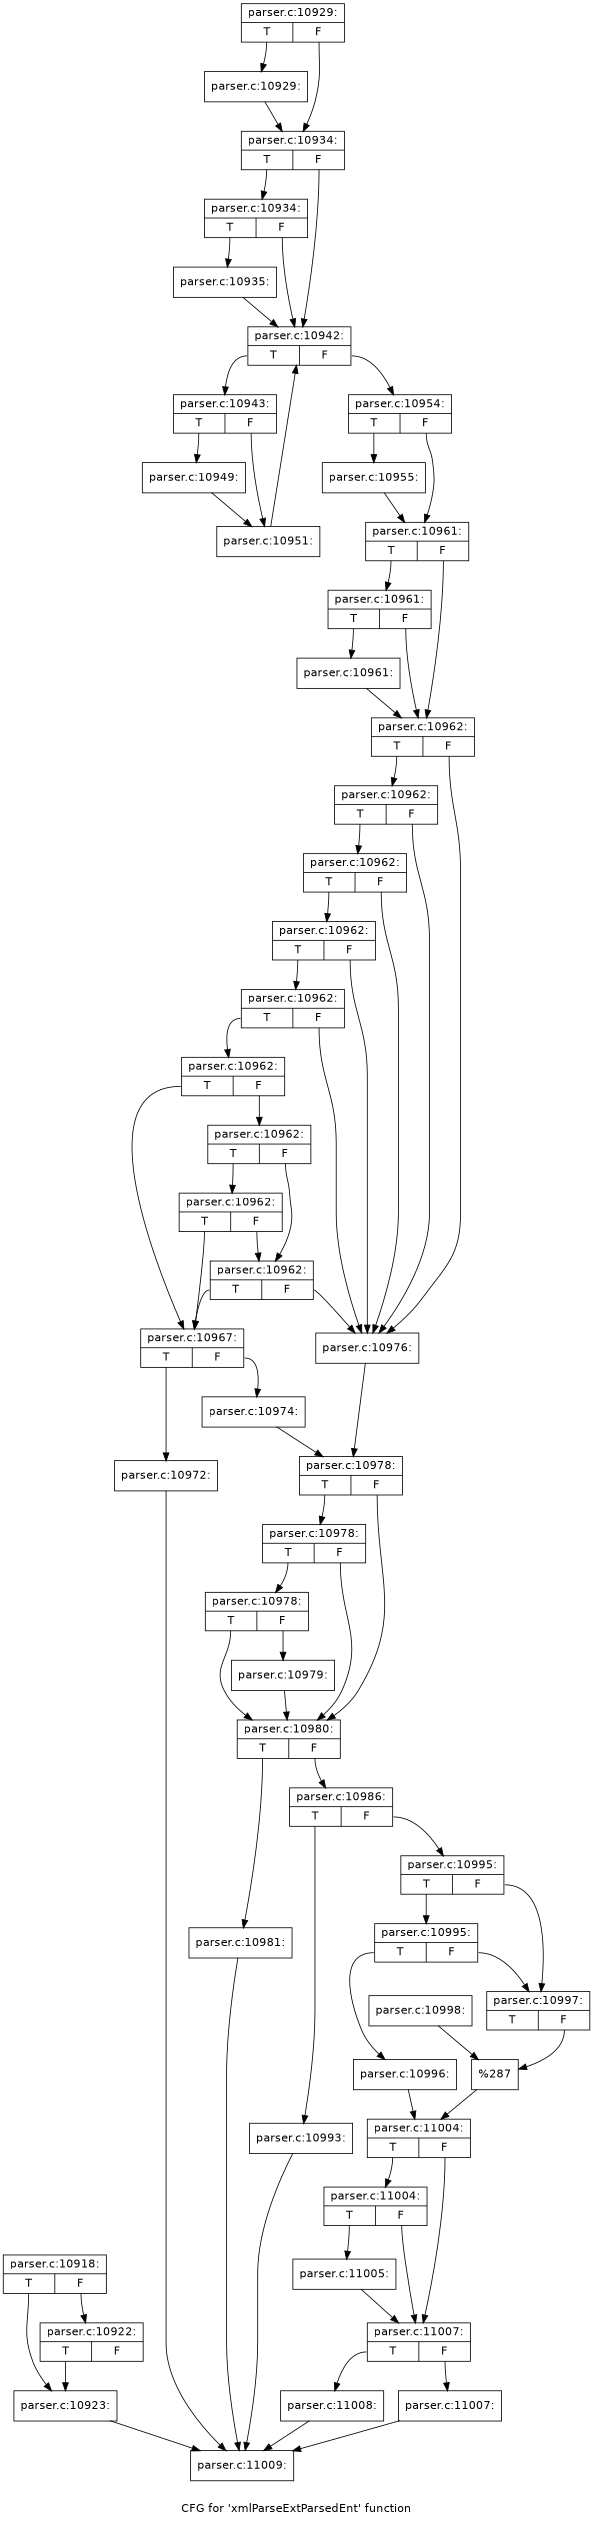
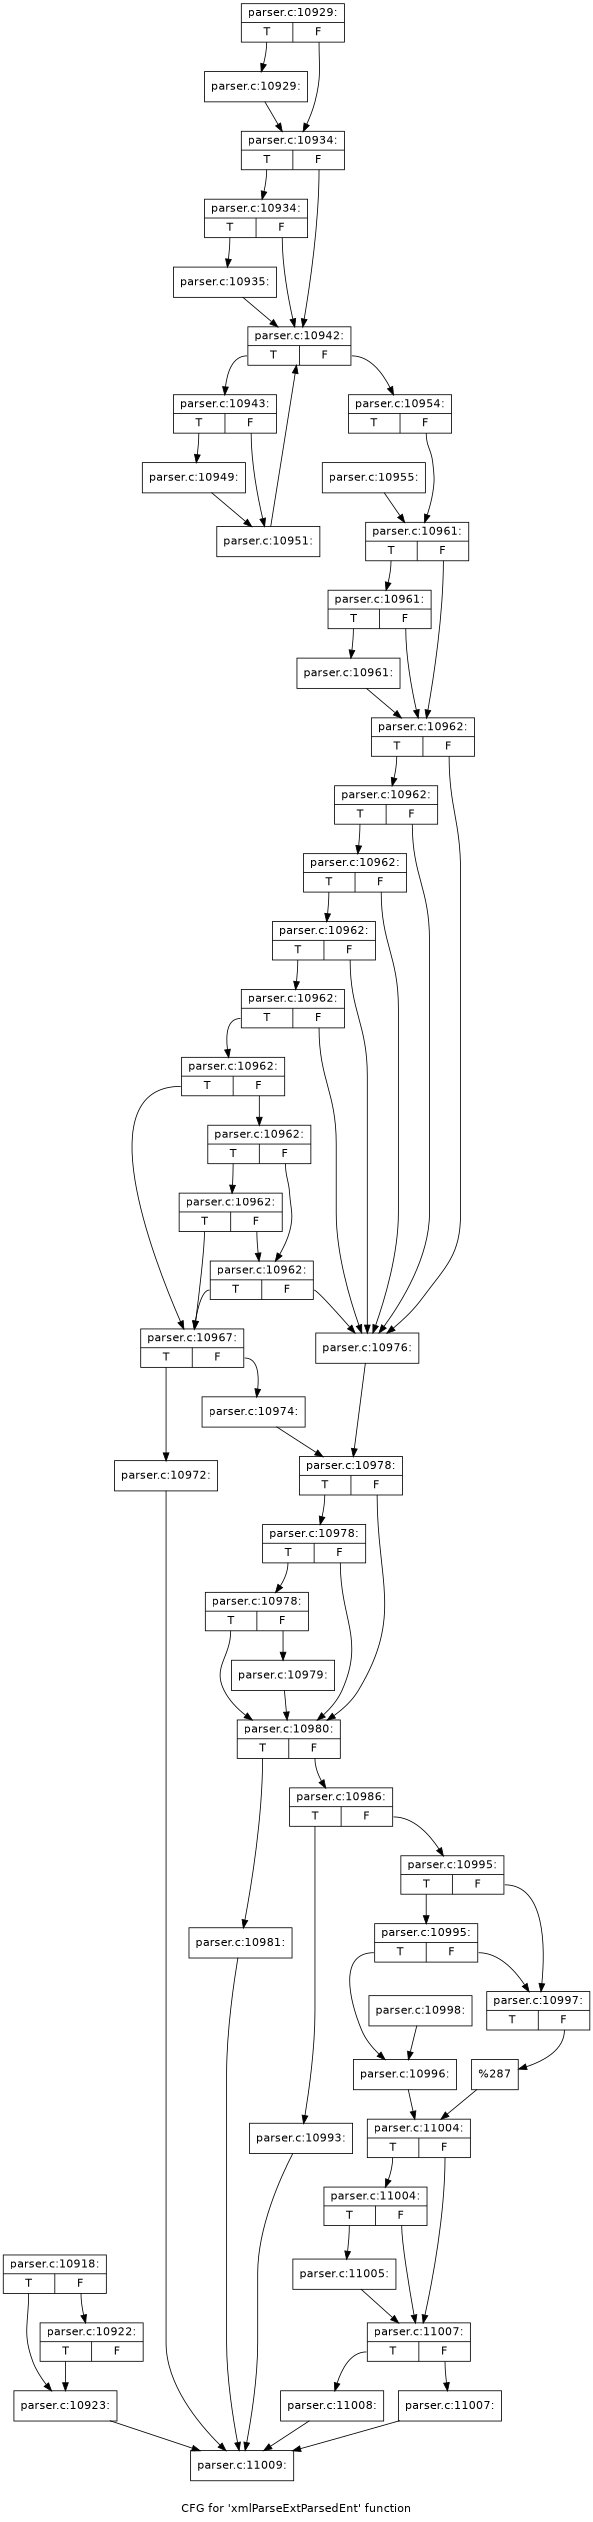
edge "parser.c:10954:" -> "parser.c:10955:": removed
edge "parser.c:10998:" -> "%287": now "parser.c:10998:" -> "parser.c:10996:"
